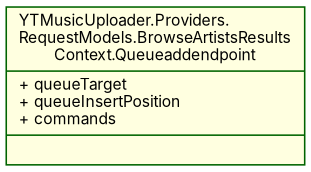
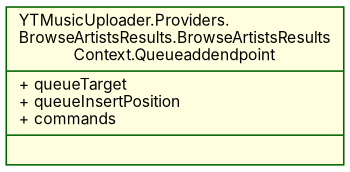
node "YTMusicUploader.Providers.": text "RequestModels.BrowseArtistsResults" -> "BrowseArtistsResults.BrowseArtistsResults"
